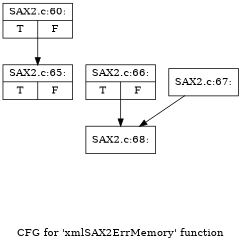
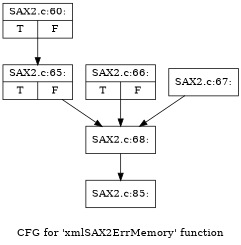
edge "SAX2.c:65:" -> "SAX2.c:68:": added
node "SAX2.c:85:": added
